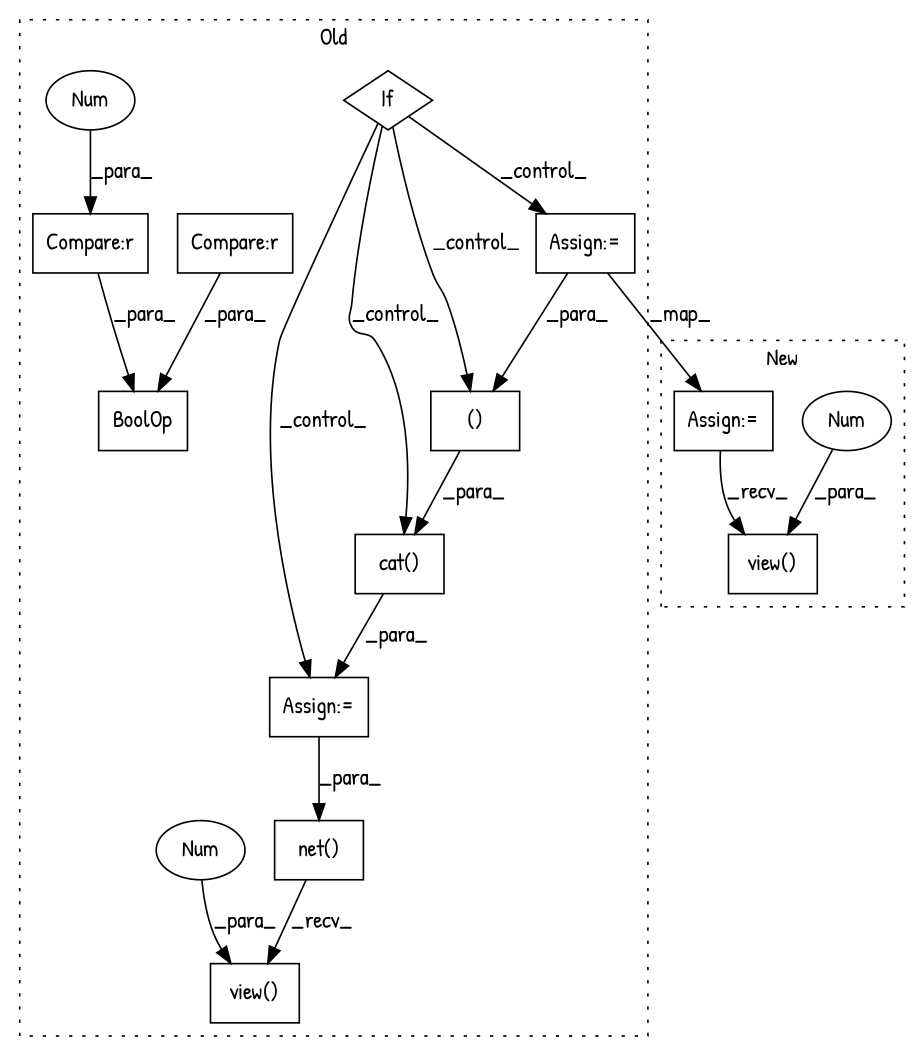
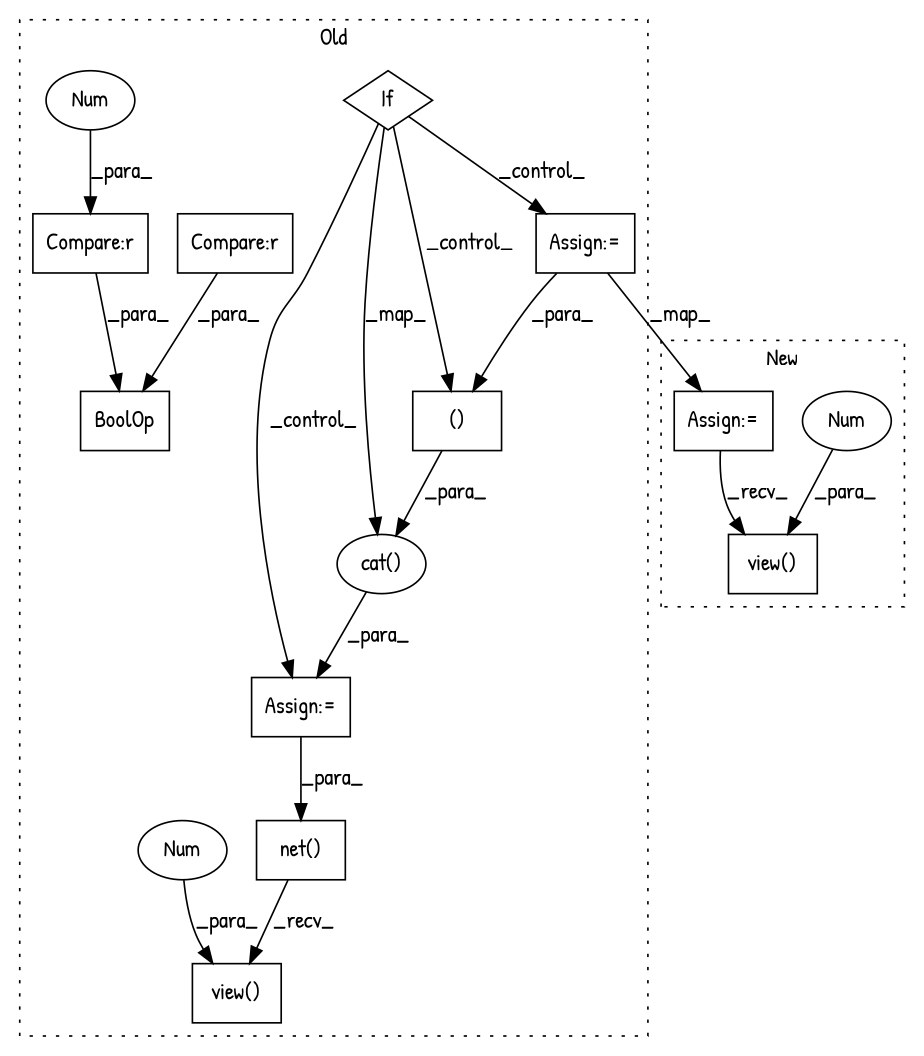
edge "If" -> "cat()": label "_control_" -> "_map_"
node "cat()": shape box -> ellipse
